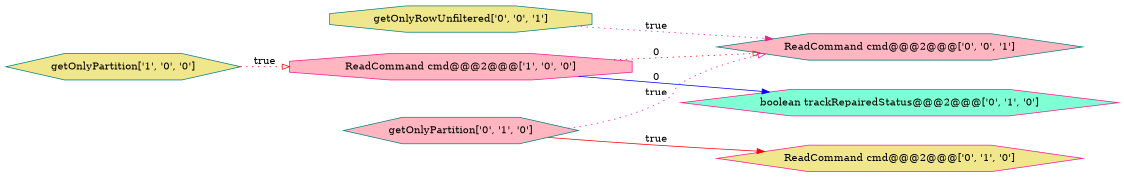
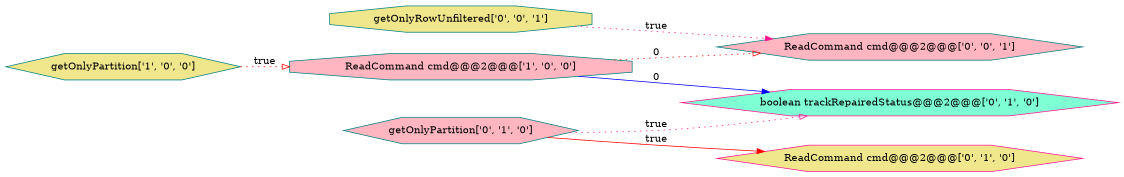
node "ReadCommand cmd@@@2@@@['1', '0', '0']": color deeppink -> teal
edge "getOnlyPartition['0', '1', '0']" -> "ReadCommand cmd@@@2@@@['0', '0', '1']": now "getOnlyPartition['0', '1', '0']" -> "boolean trackRepairedStatus@@@2@@@['0', '1', '0']"
